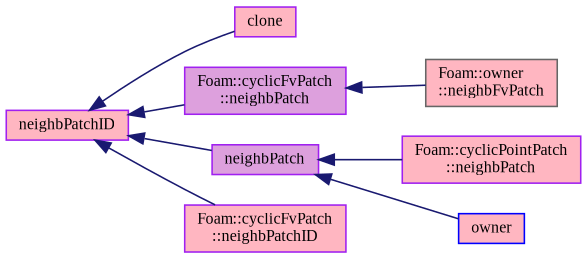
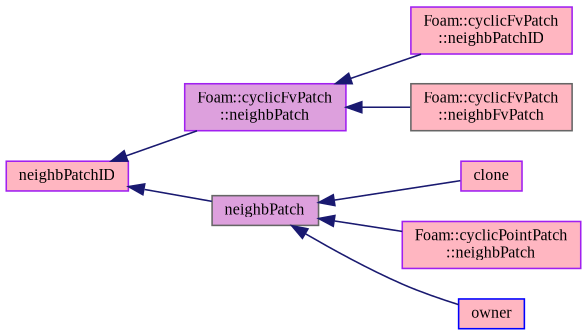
edge "clone" -> "neighbPatchID": now "clone" -> "neighbPatch"
node "Foam::owner ::neighbFvPatch": label "Foam::owner ::neighbFvPatch" -> "Foam::cyclicFvPatch ::neighbFvPatch"
node "neighbPatch": color purple -> gray40
edge "Foam::cyclicFvPatch ::neighbPatchID" -> "neighbPatchID": now "Foam::cyclicFvPatch ::neighbPatchID" -> "Foam::cyclicFvPatch ::neighbPatch"
